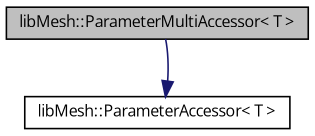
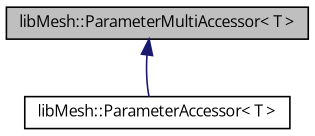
edge "libMesh::ParameterMultiAccessor< T >" -> "libMesh::ParameterAccessor< T >": reversed
